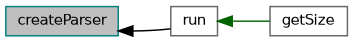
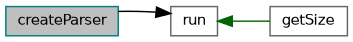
edge "run" -> "createParser": reversed
